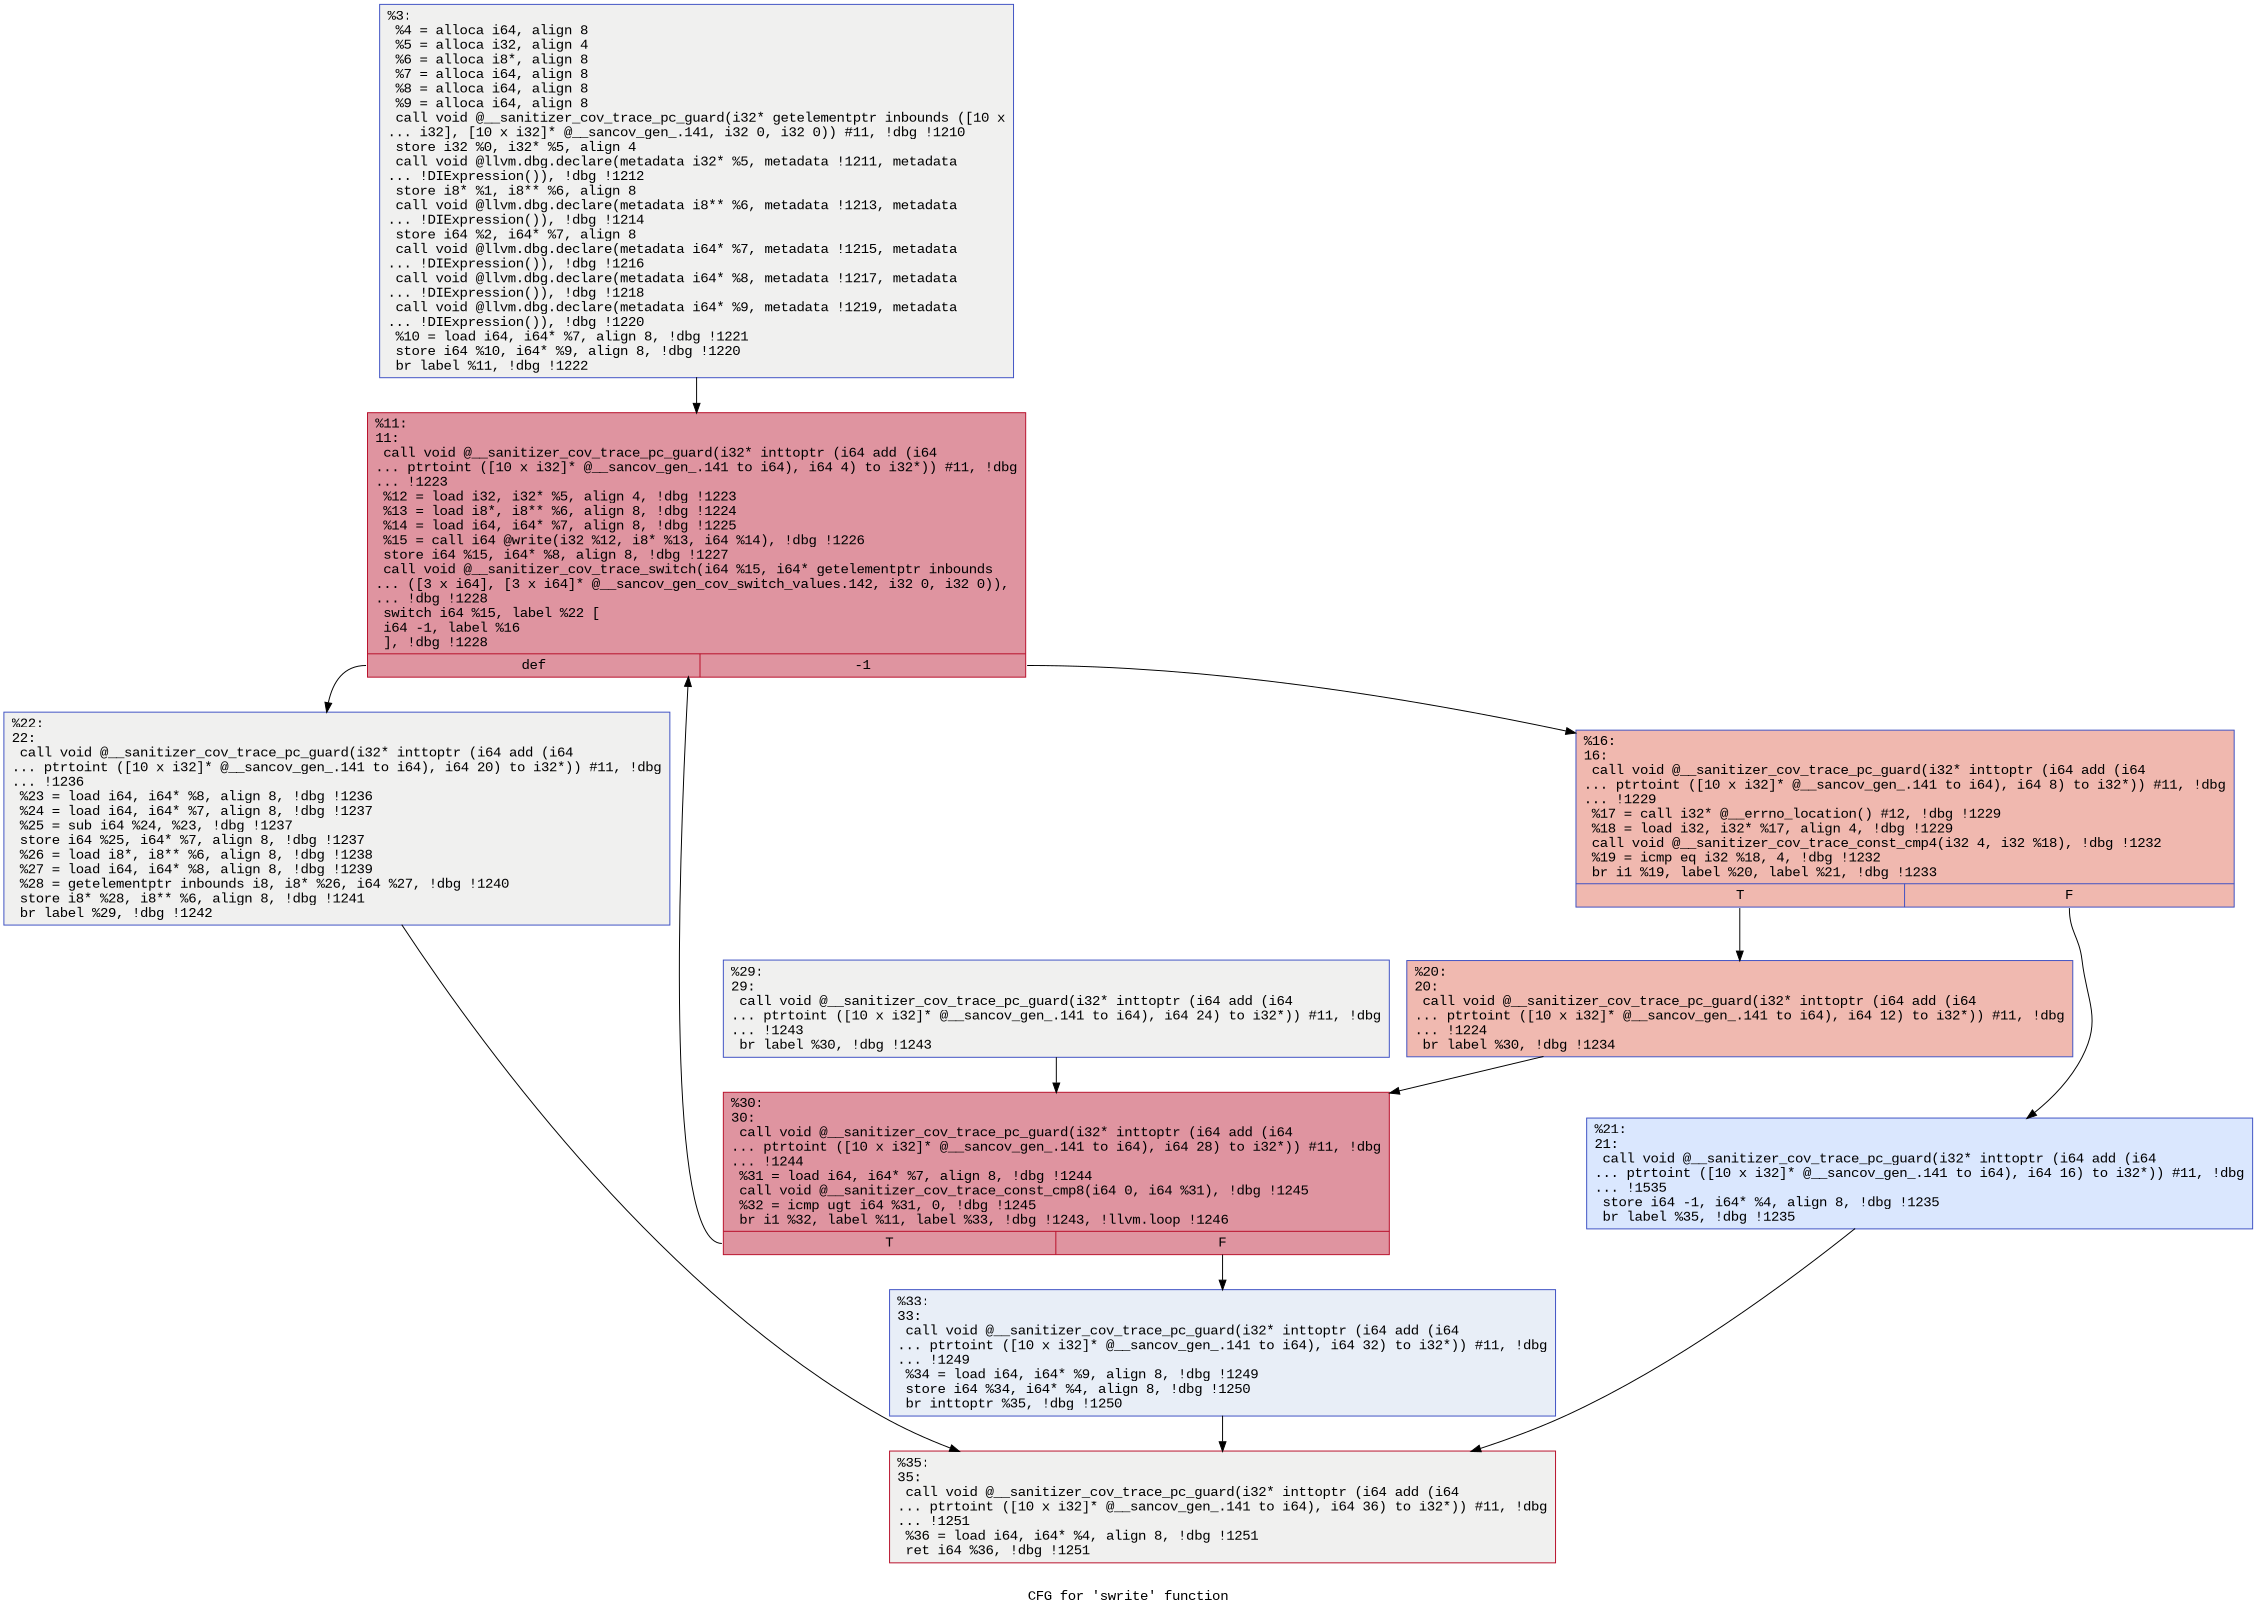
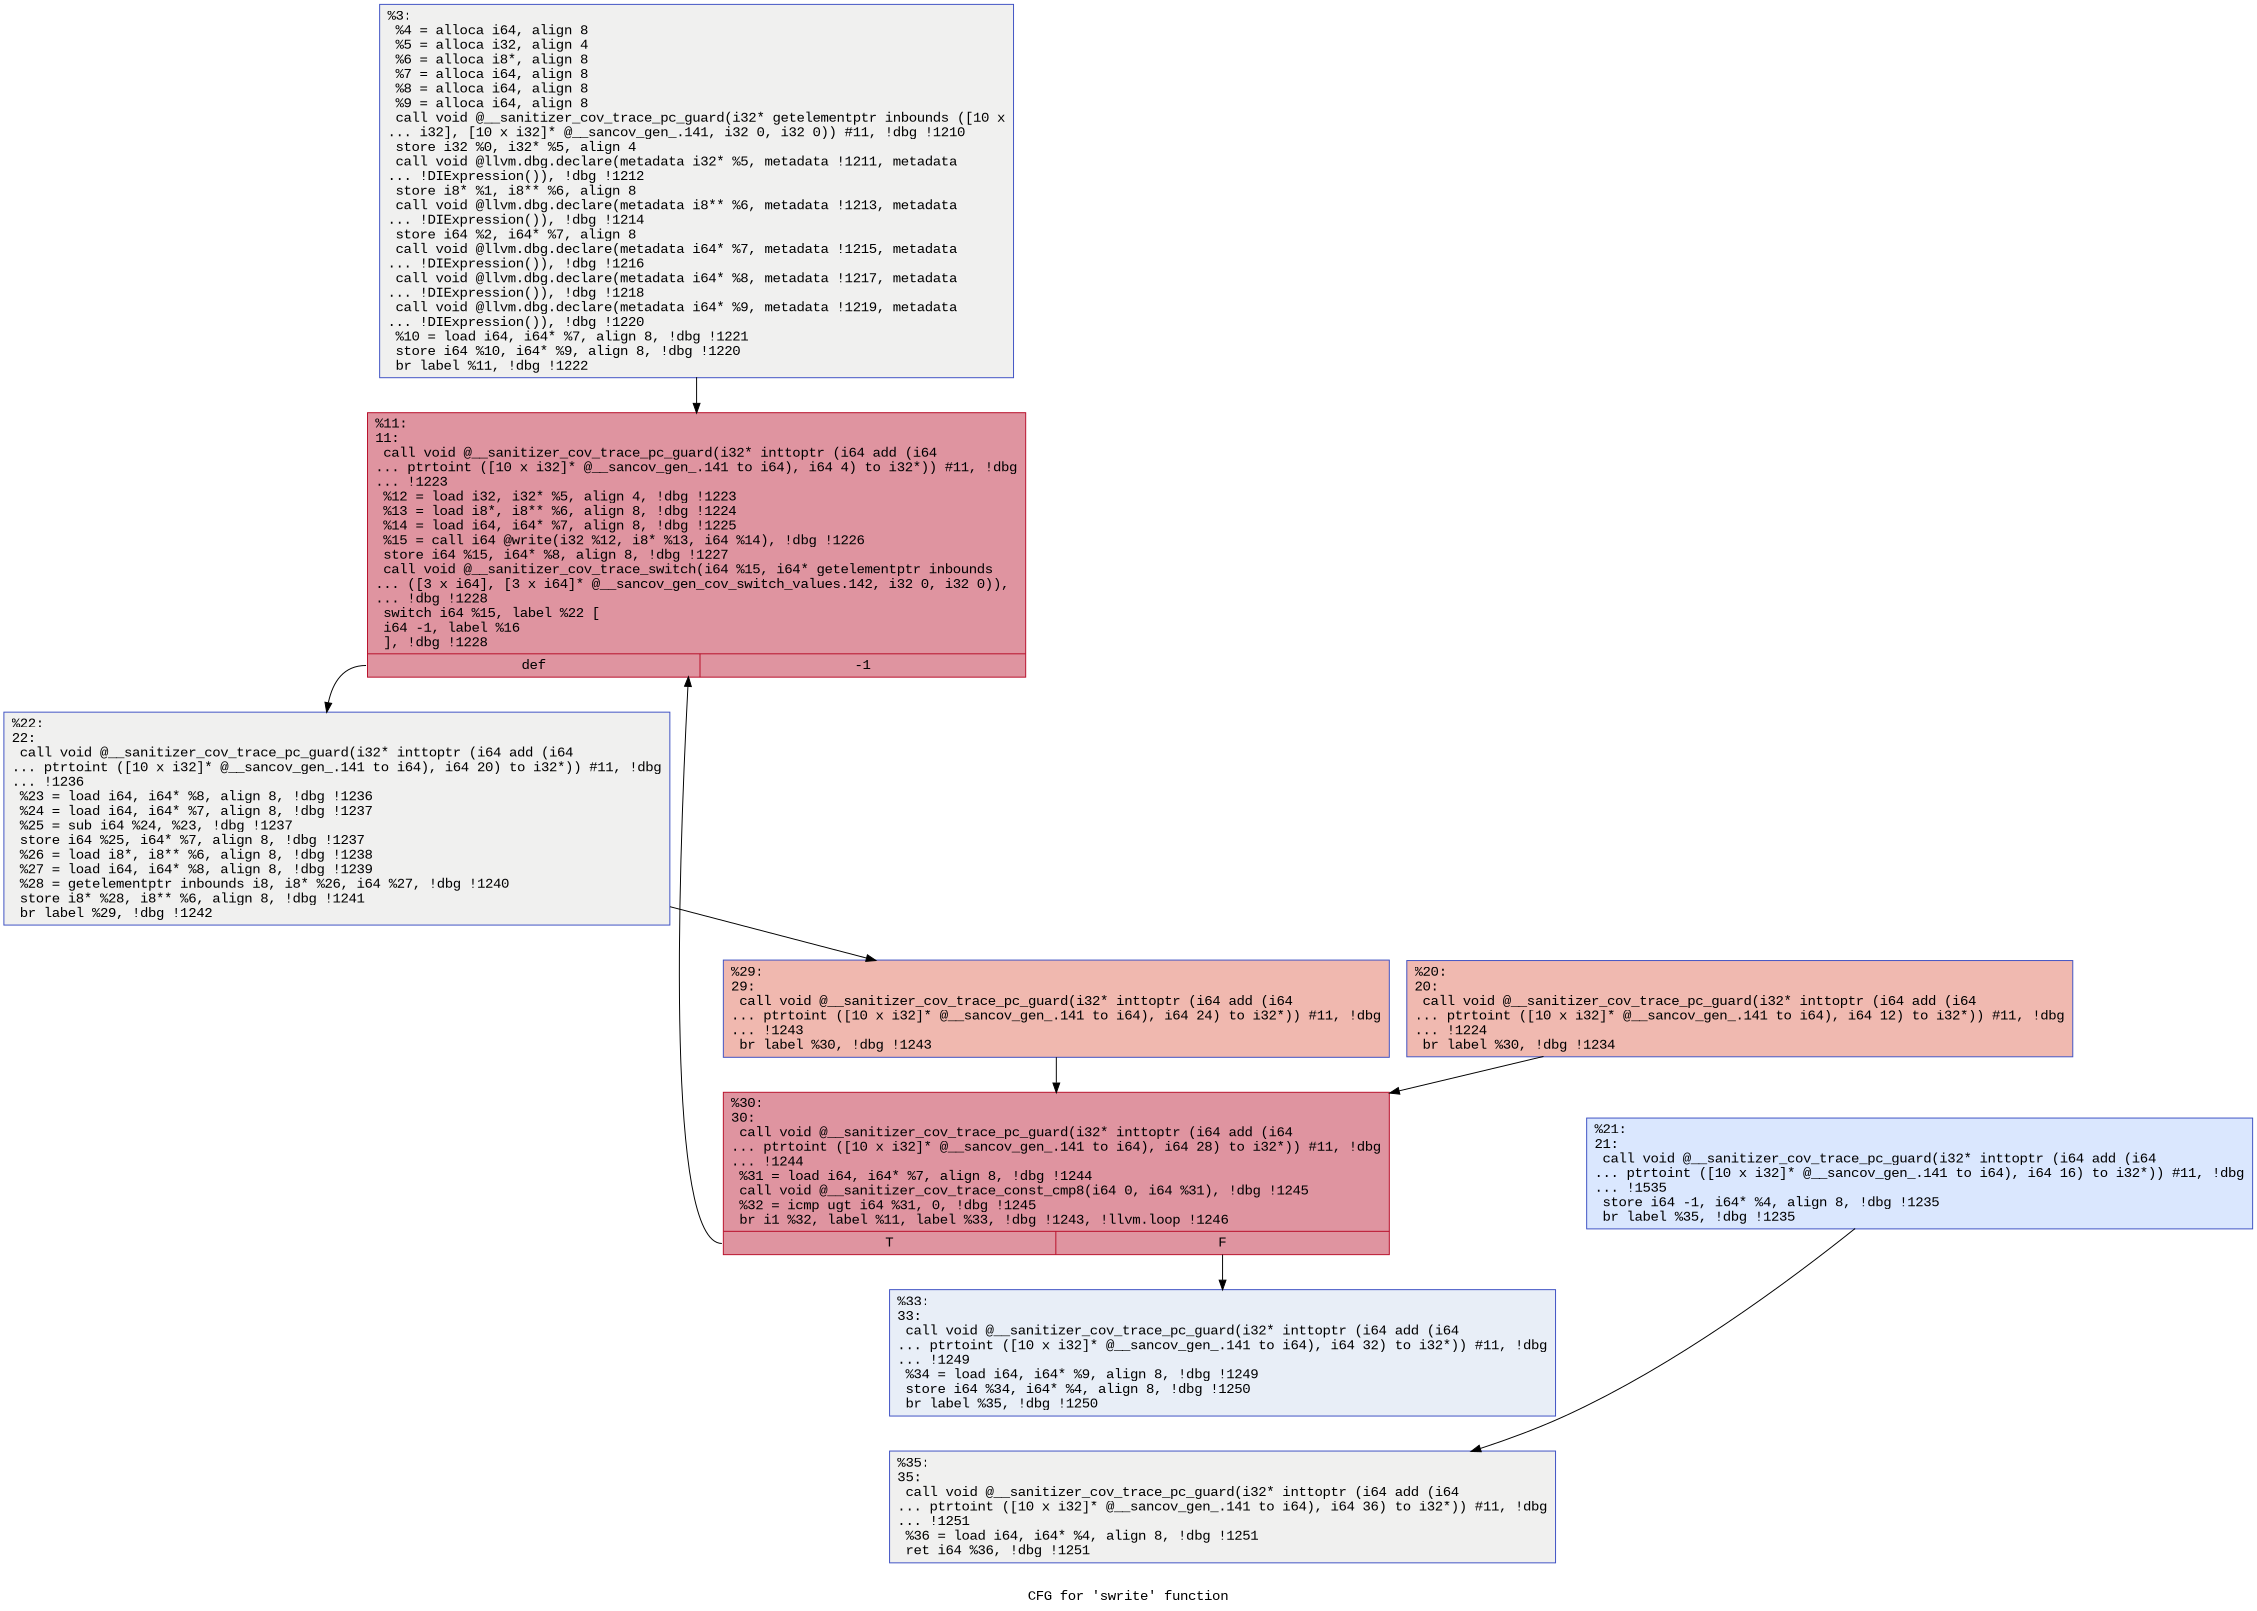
node "%16:": removed
node "%29:": fillcolor #dedcdb70 -> #dc5d4a70
edge "%22:" -> "%35:": now "%22:" -> "%29:"
node "%33:": text "br inttoptr %35, !dbg !1250" -> "br label %35, !dbg !1250"
edge "%33:" -> "%35:": removed
node "%35:": color #b70d28ff -> #3d50c3ff
